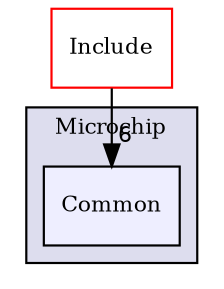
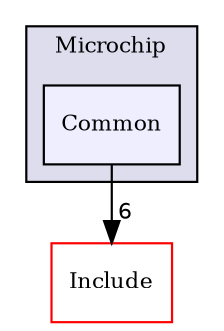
edge "Include" -> "Common": reversed
